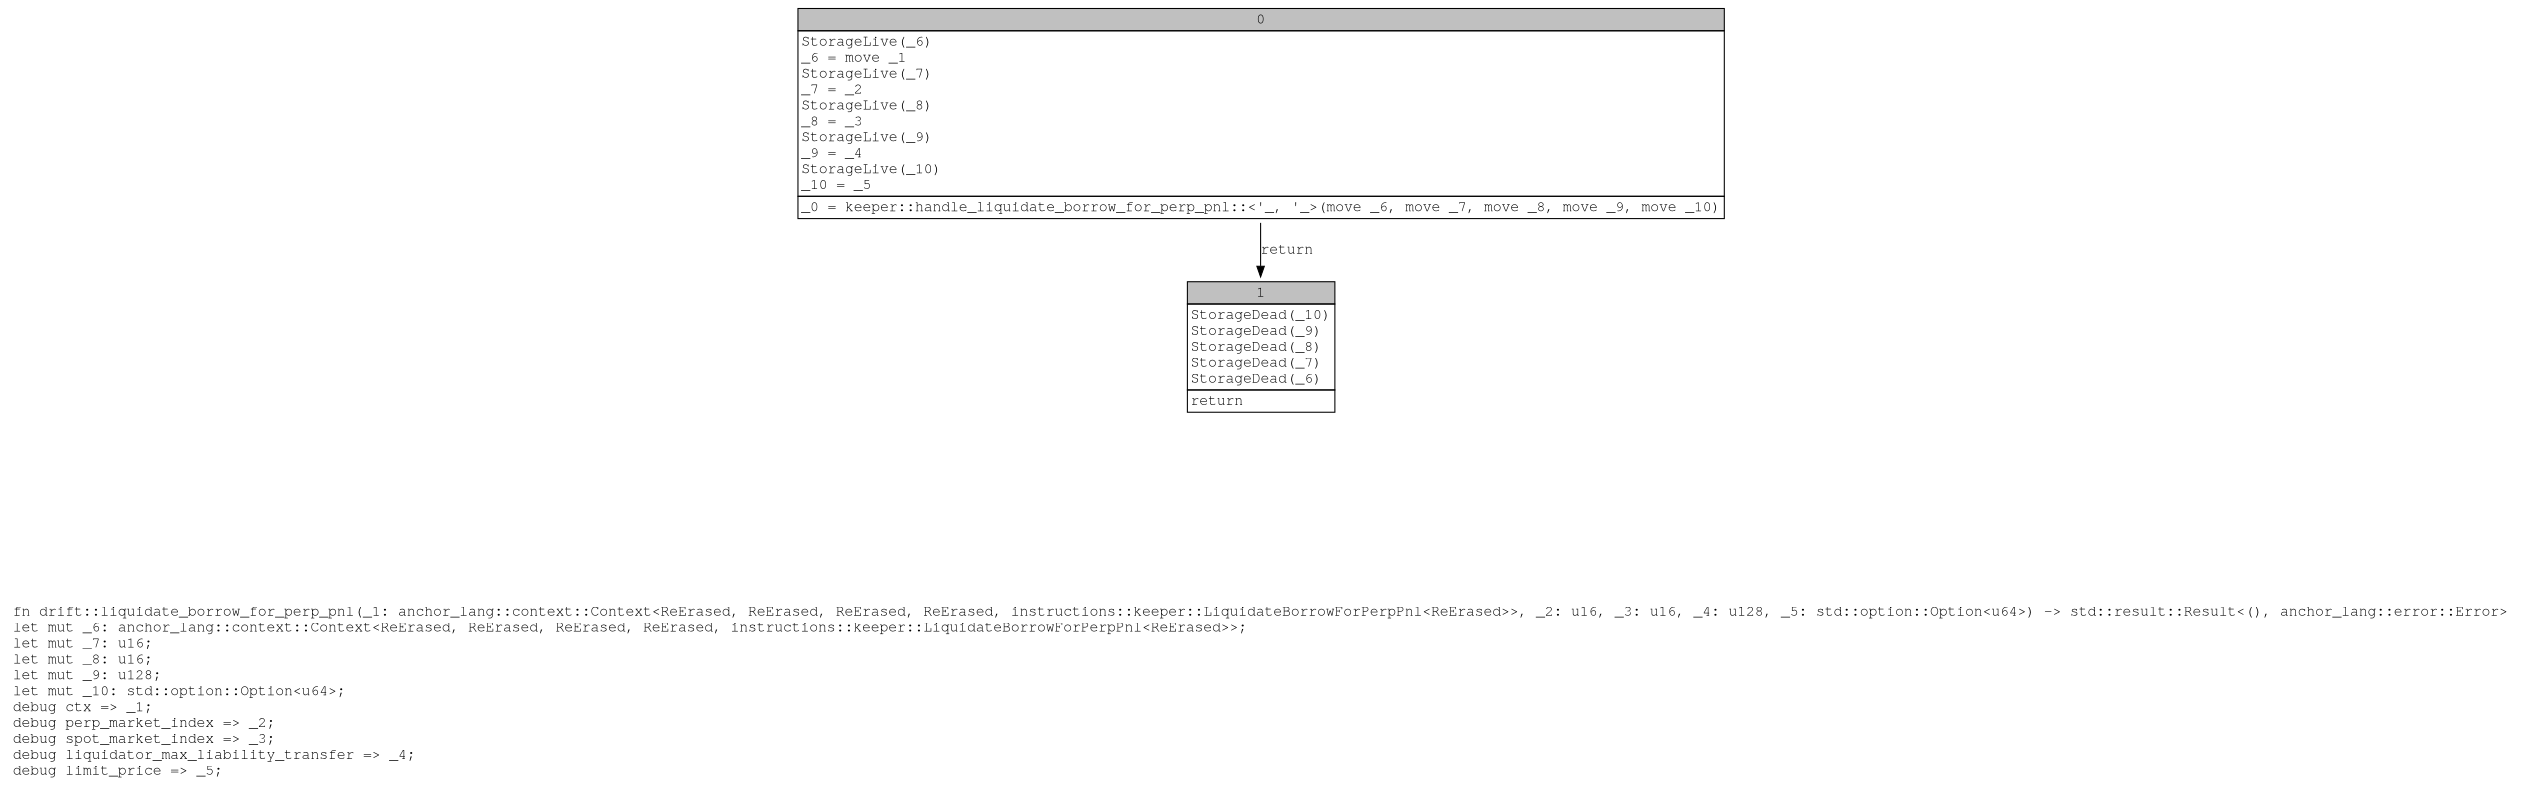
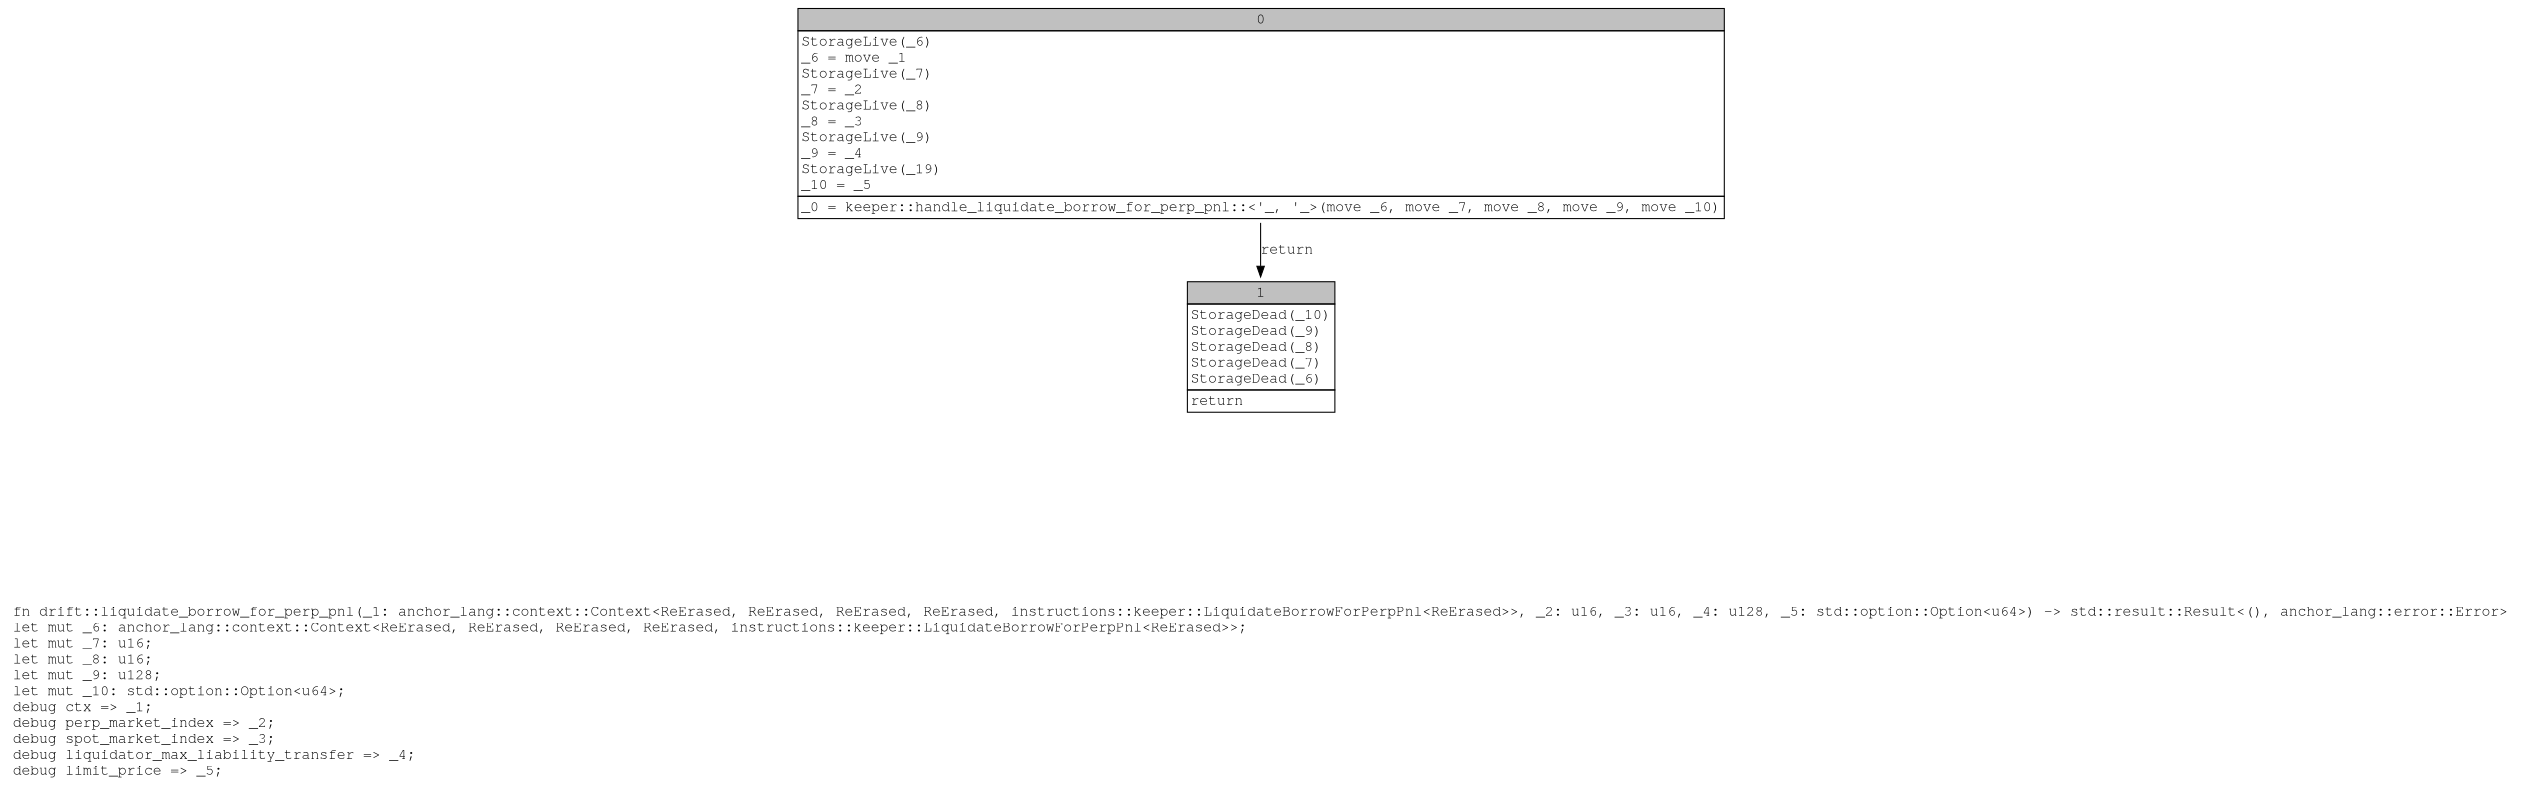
node "0": text "StorageLive(_10)" -> "StorageLive(_19)"
